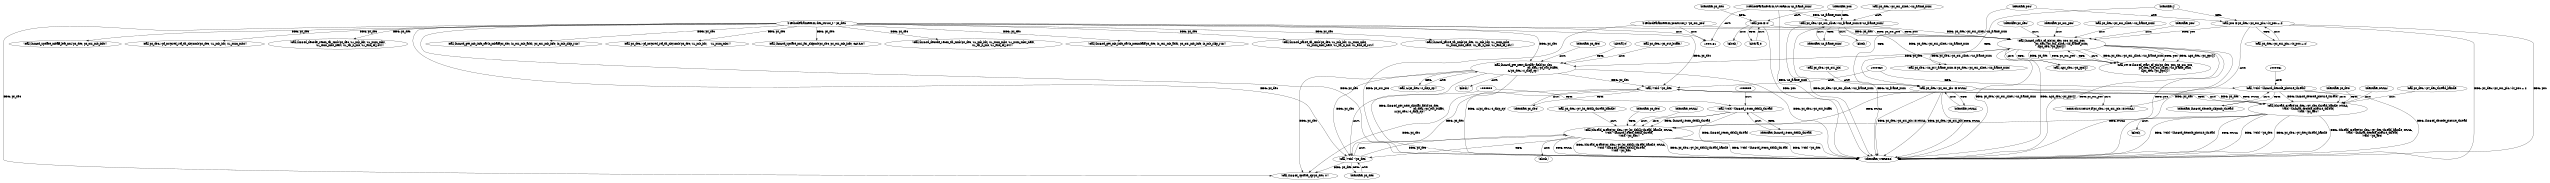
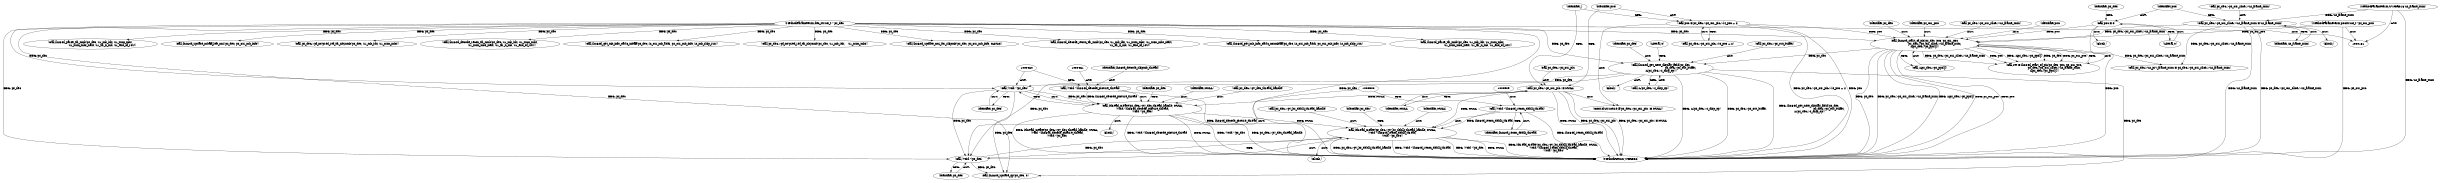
edge "(Call,(void *)ih264d_decode_picture_thread)" -> "(Identifier,ih264d_decode_skipmb_thread)": removed, label "CFG:"
node "(Identifier,WORD32)": label "(Identifier,WORD32)" -> "(MethodReturn,WORD32)"
